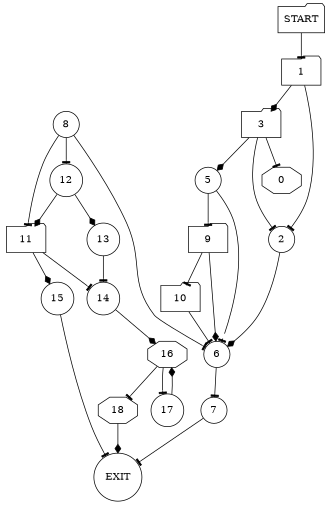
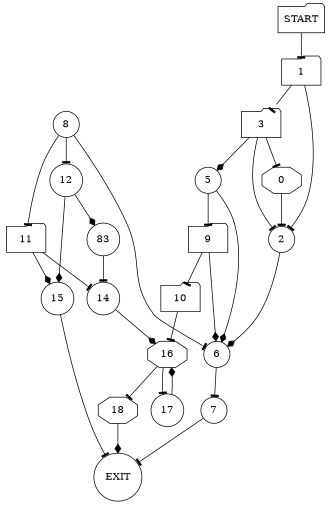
edge "1" -> "3": arrowhead diamond -> tee
edge "12" -> "11": now "12" -> "15"
edge "0" -> "2": added
node "13": label "13" -> "83"
edge "5" -> "6": arrowhead tee -> diamond
edge "10" -> "6": now "10" -> "16"
